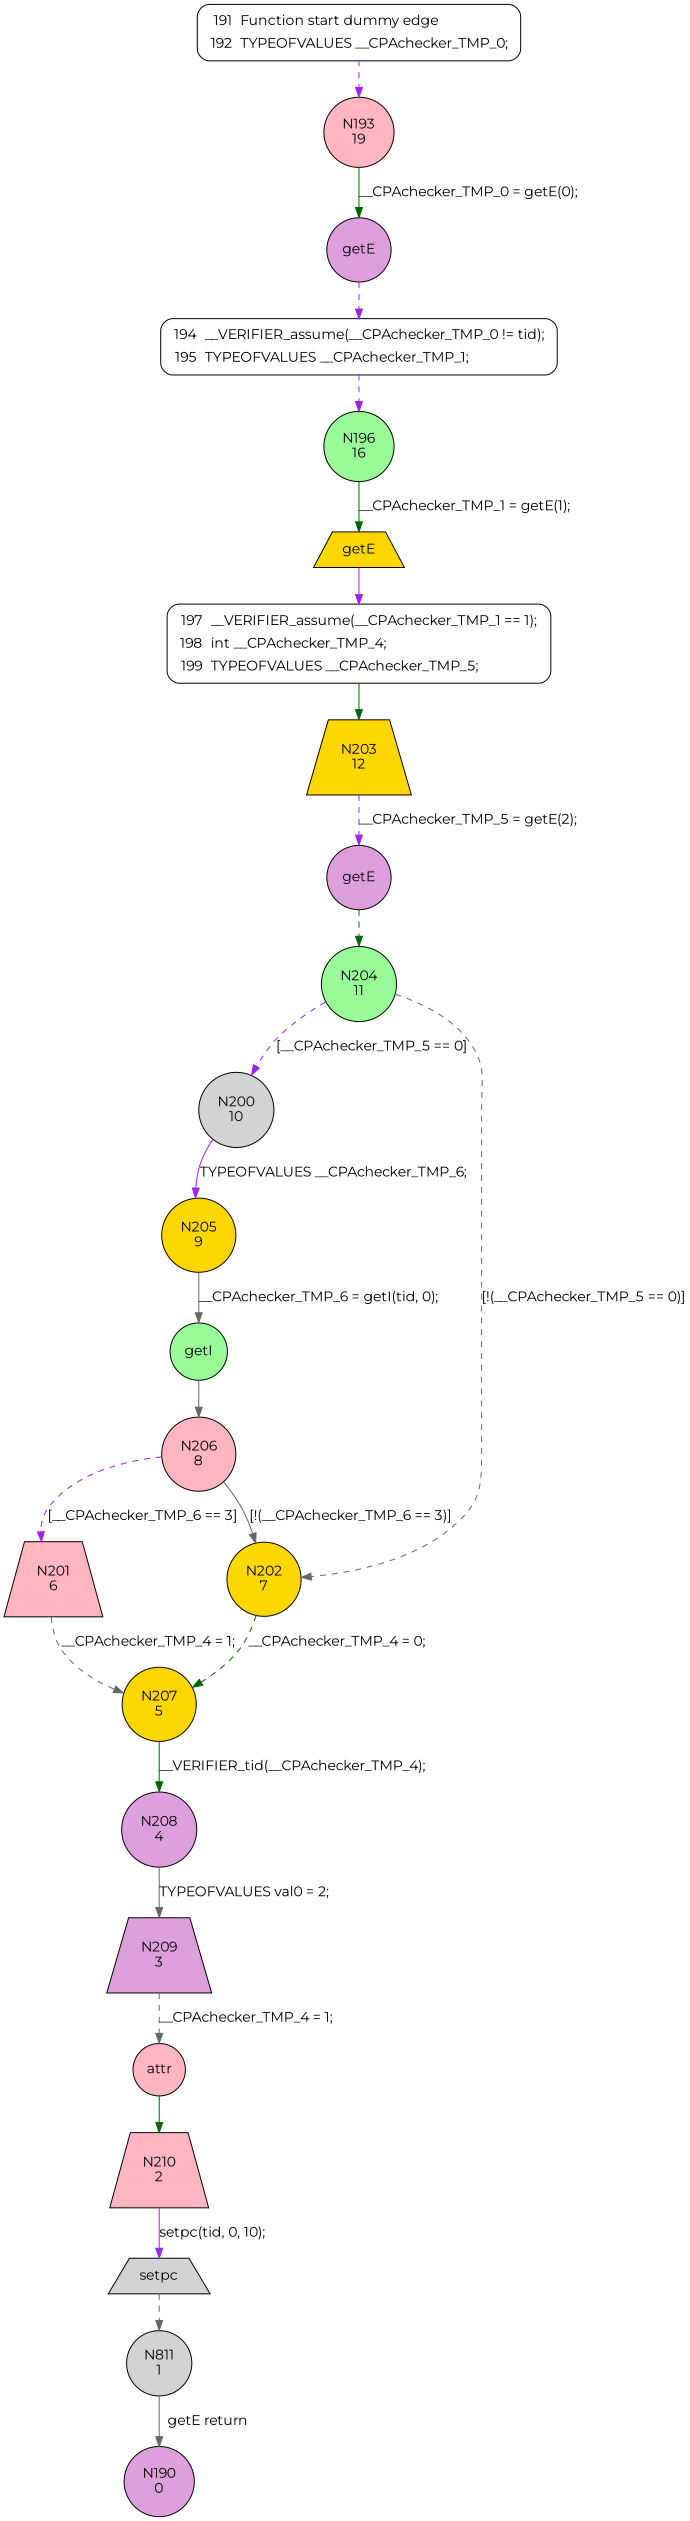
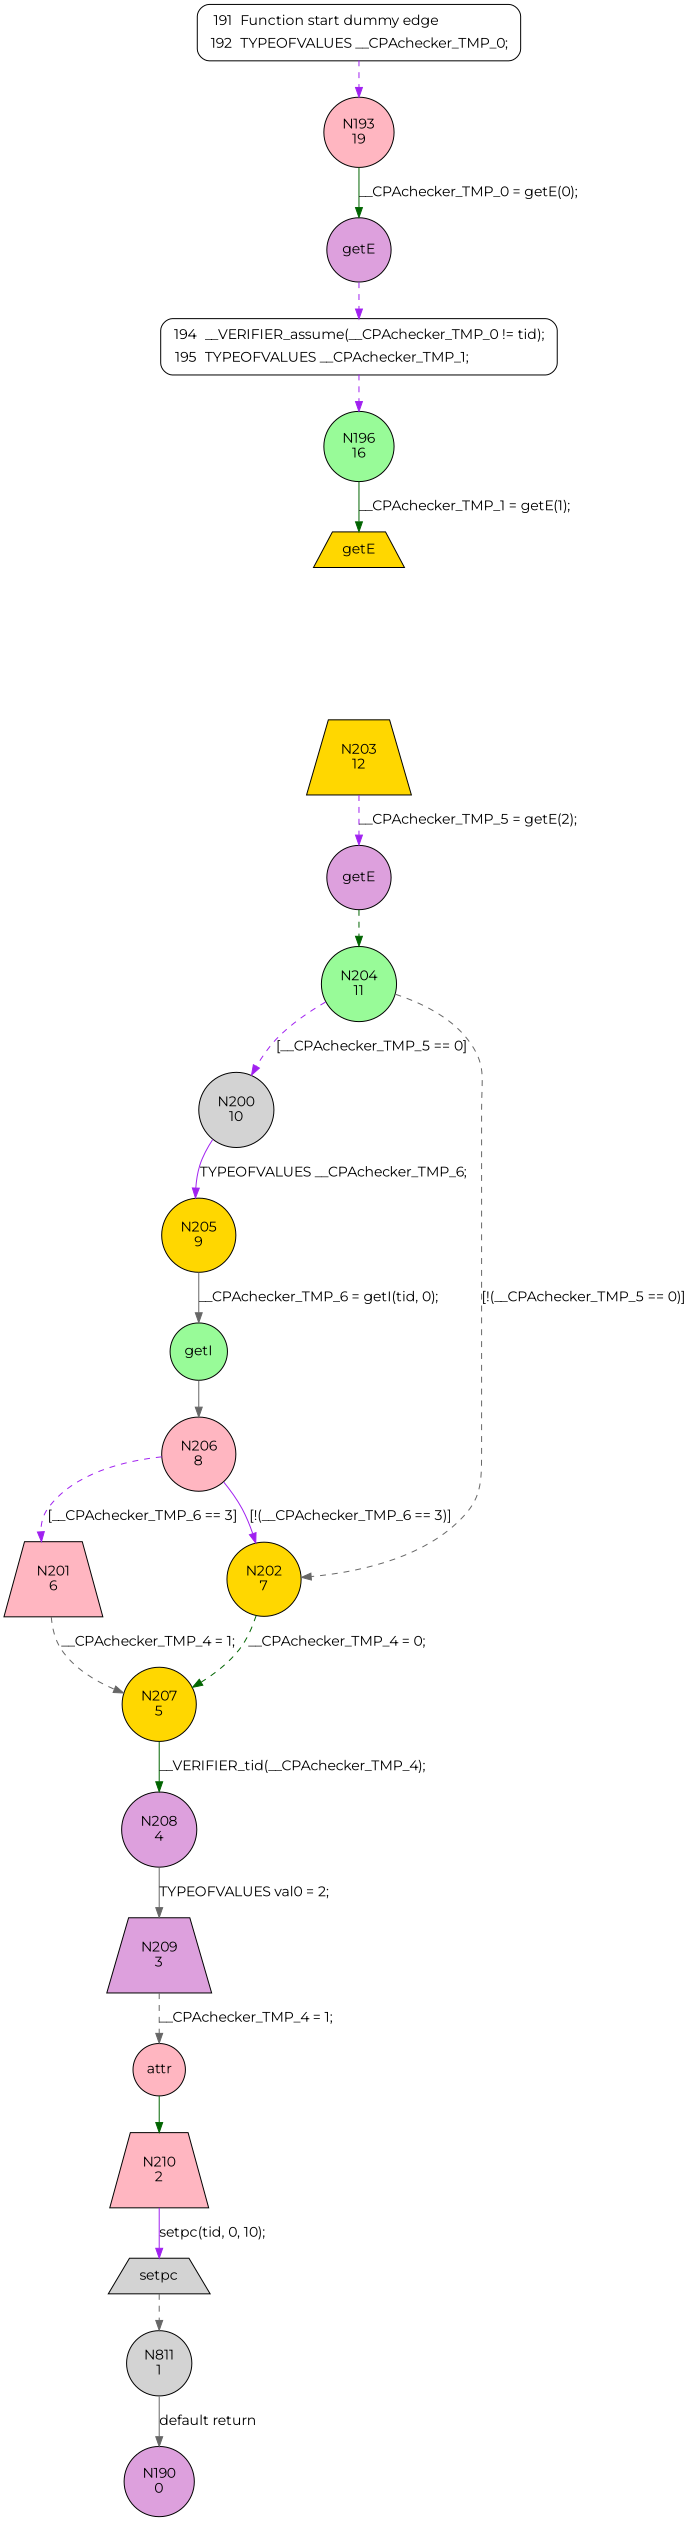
node "197": removed
edge "N206 8" -> "N202 7": color gray40 -> purple
edge "N811 1" -> "N190 0": label "getE return" -> "default return"
